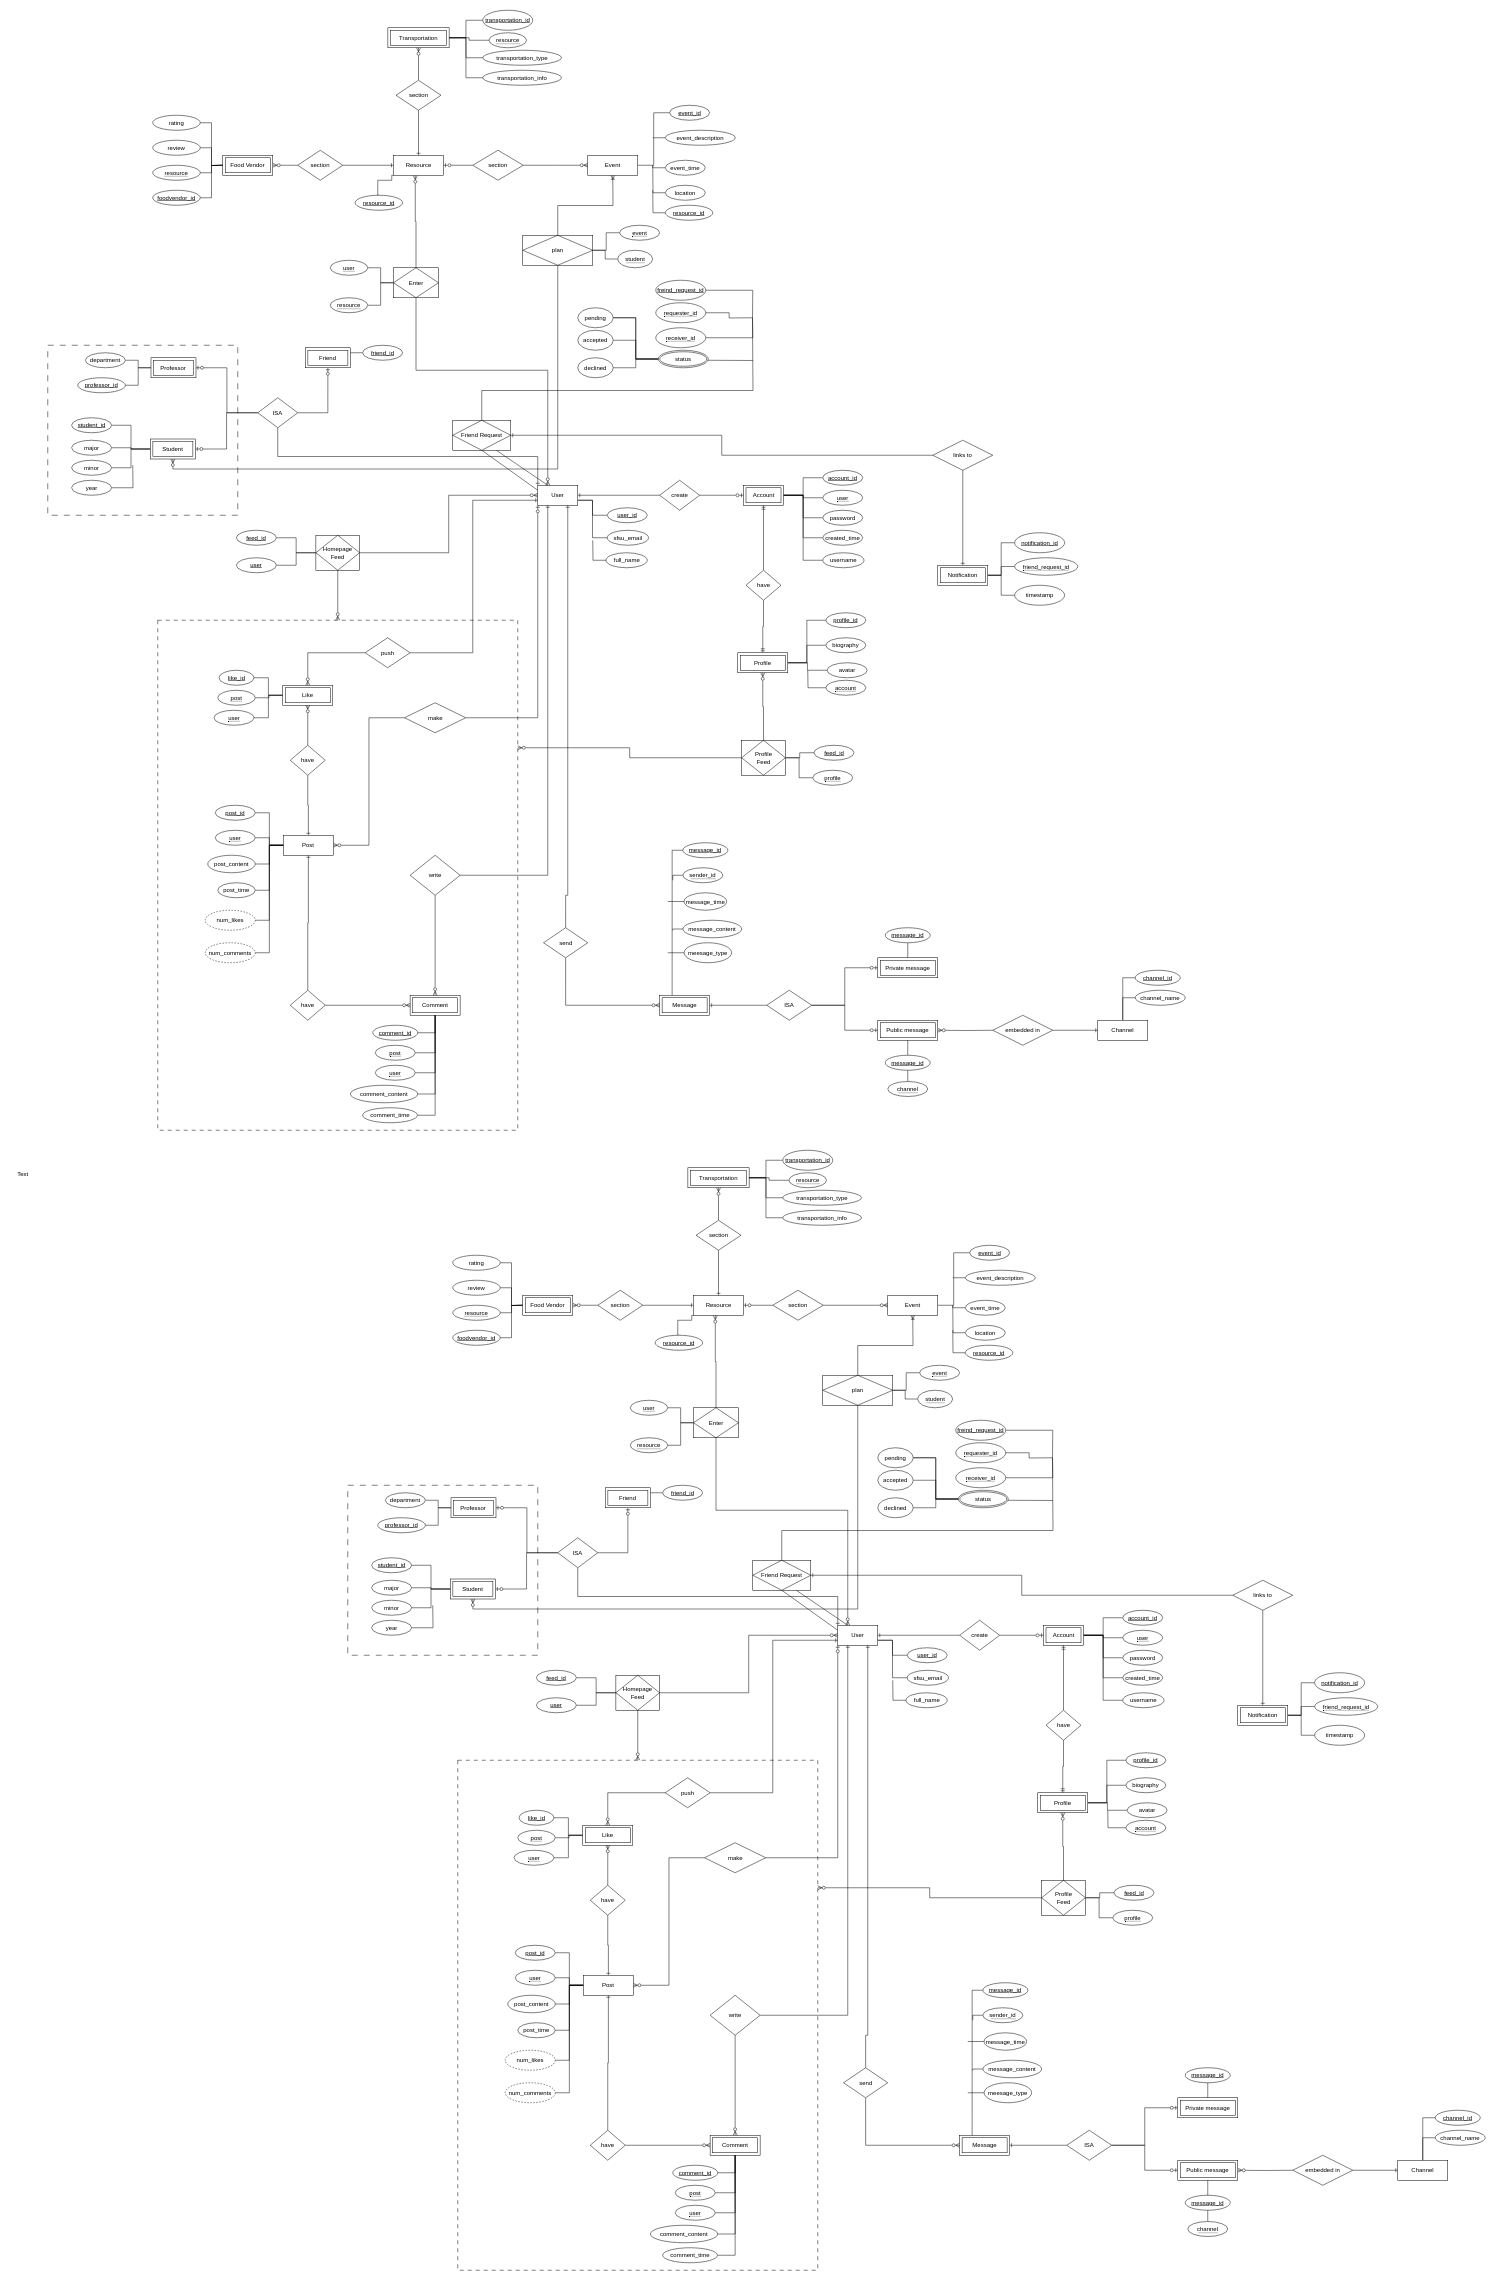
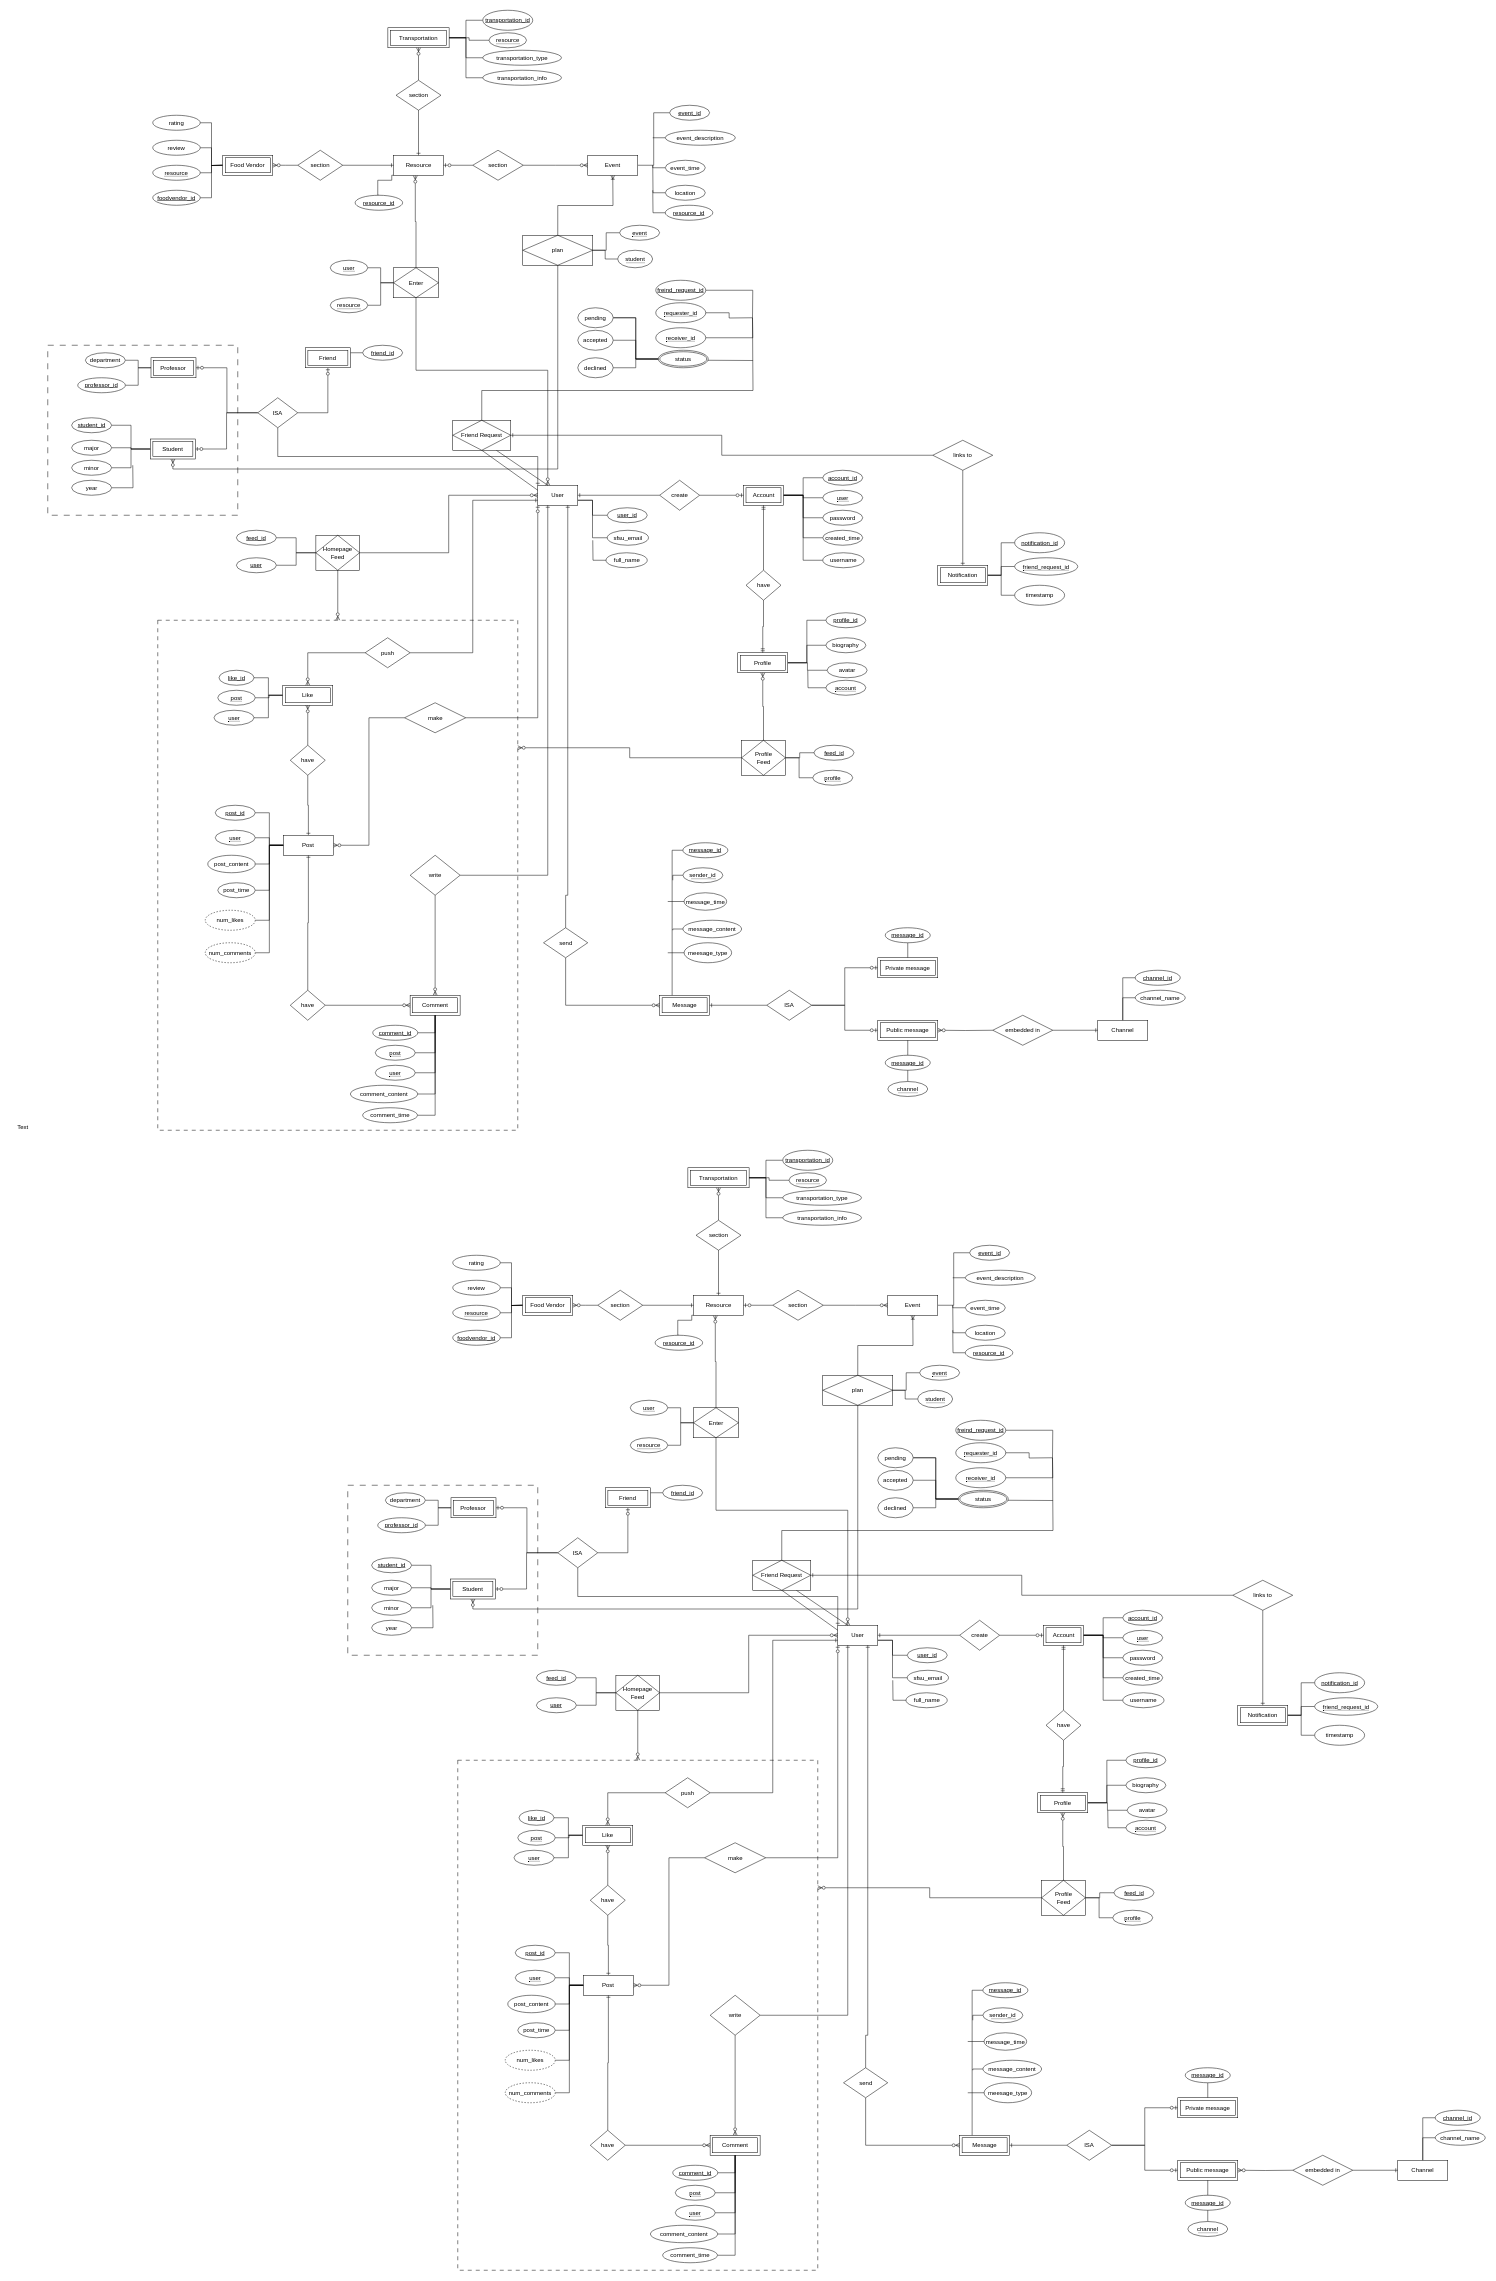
node "Text": moved (23, 1174) -> (23, 1127)
